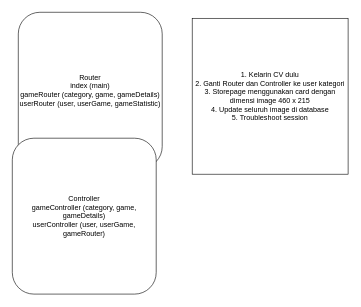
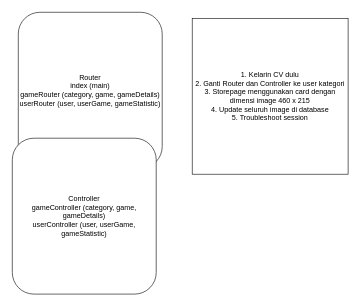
node "Controller gameController (category, game, gameDetails) userController (user, userGame, gameRouter)": label "Controller gameController (category, game, gameDetails) userController (user, userGame, gameRouter)" -> "Controller gameController (category, game, gameDetails) userController (user, userGame, gameStatistic)"
